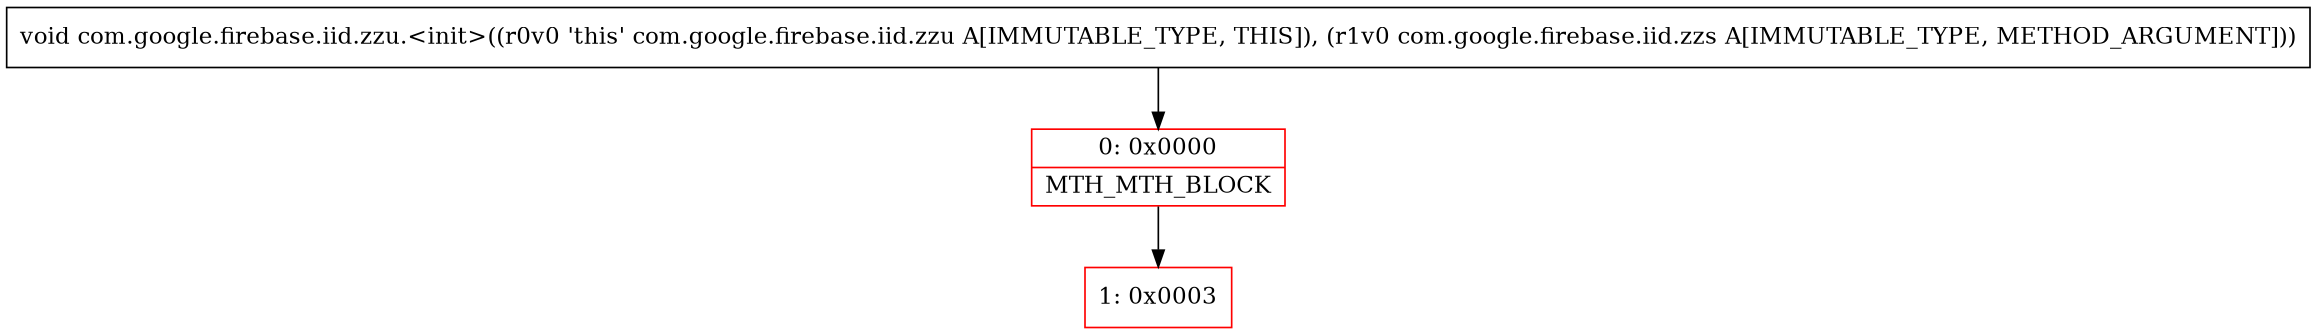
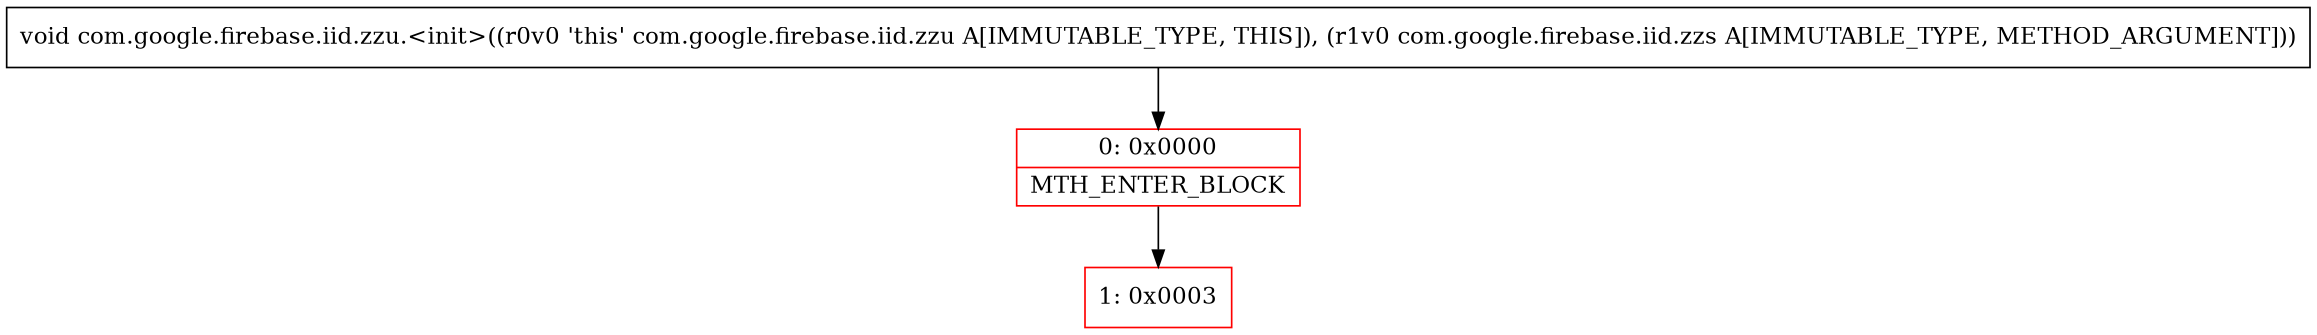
node "0: 0x0000": text "MTH_MTH_BLOCK" -> "MTH_ENTER_BLOCK"
